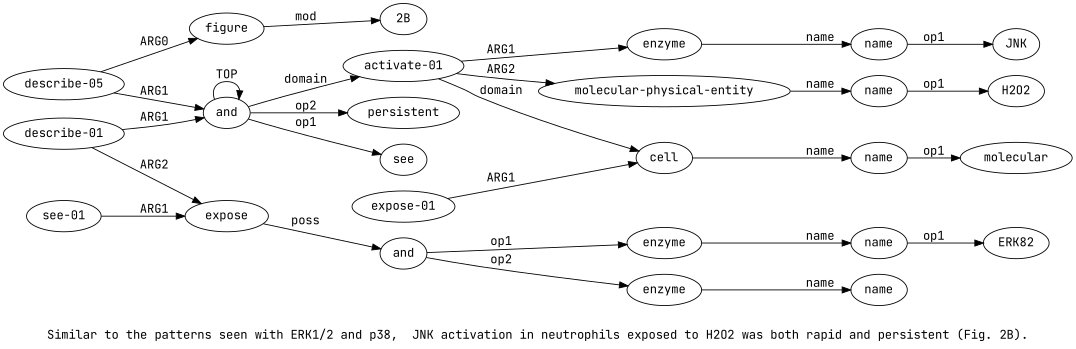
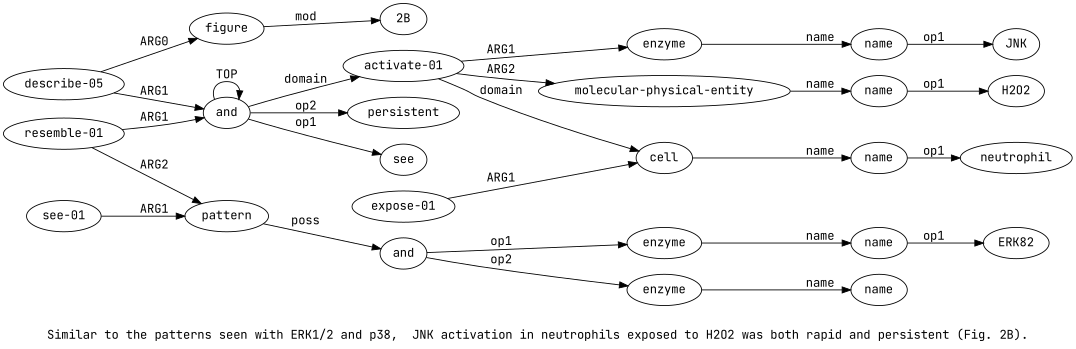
node "describe-01": label "describe-01" -> "resemble-01"
node "molecular": label "molecular" -> "neutrophil"
node "expose": label "expose" -> "pattern"
